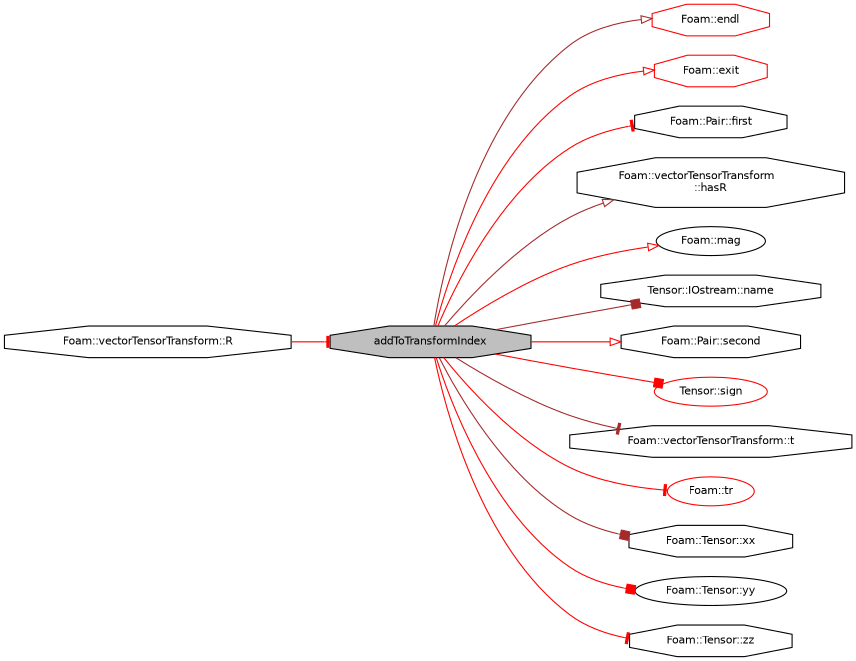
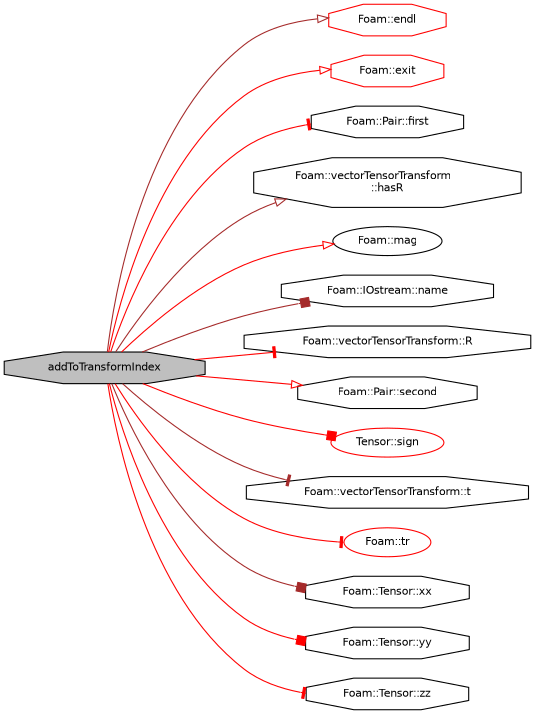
node "Tensor::IOstream::name": label "Tensor::IOstream::name" -> "Foam::IOstream::name"
edge "Foam::vectorTensorTransform::R" -> "addToTransformIndex": reversed
node "Foam::Tensor::yy": shape ellipse -> octagon
